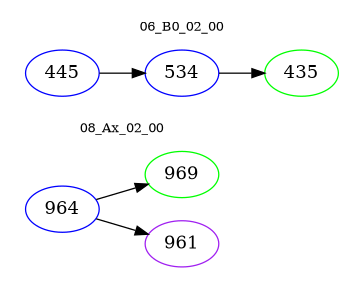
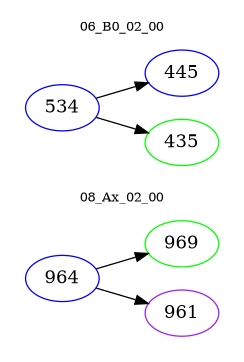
edge "445" -> "534": reversed
